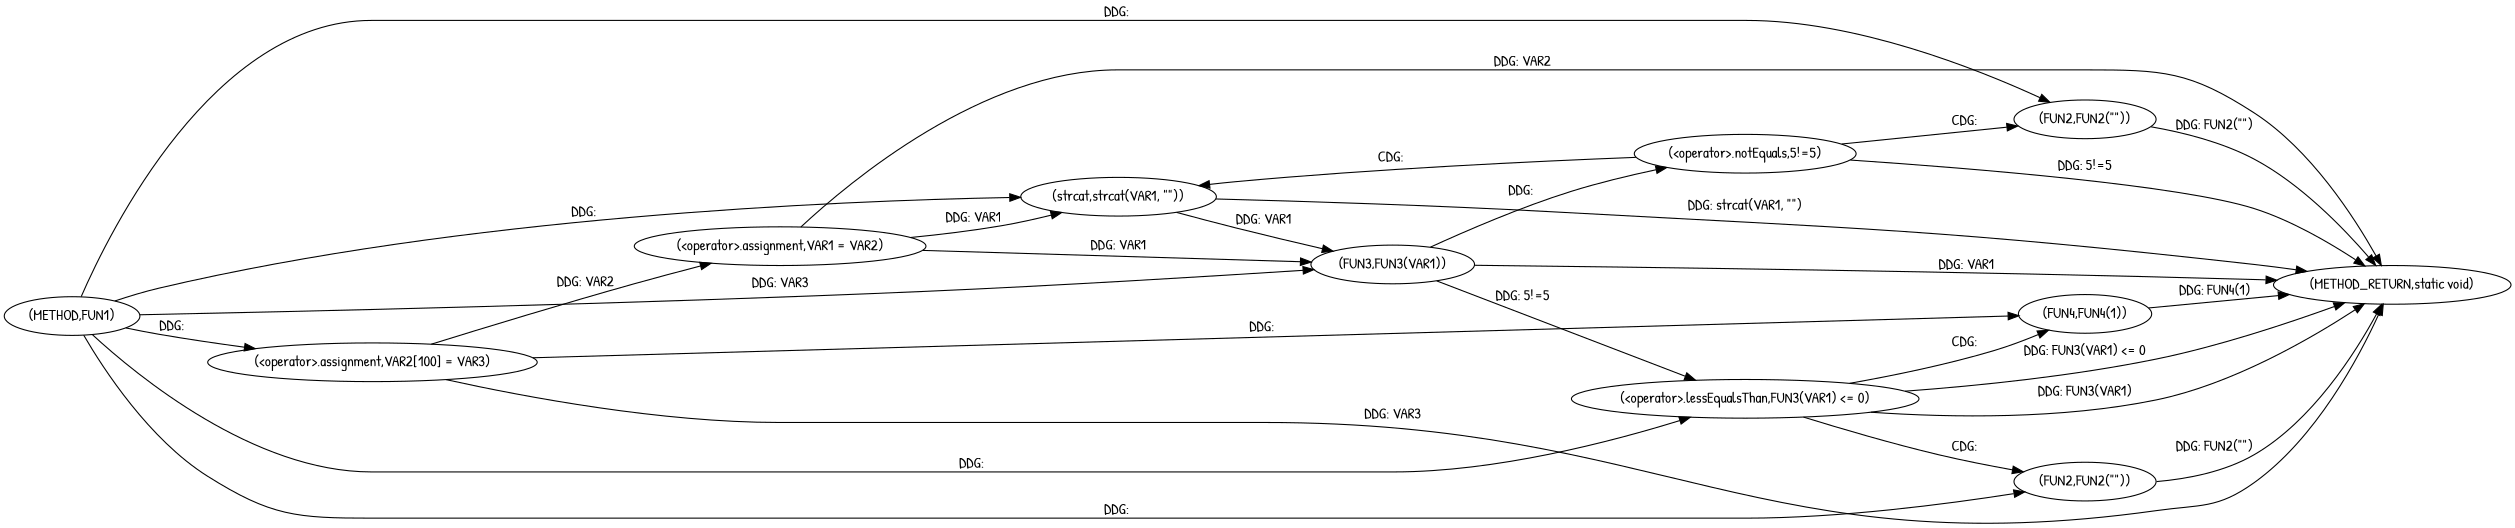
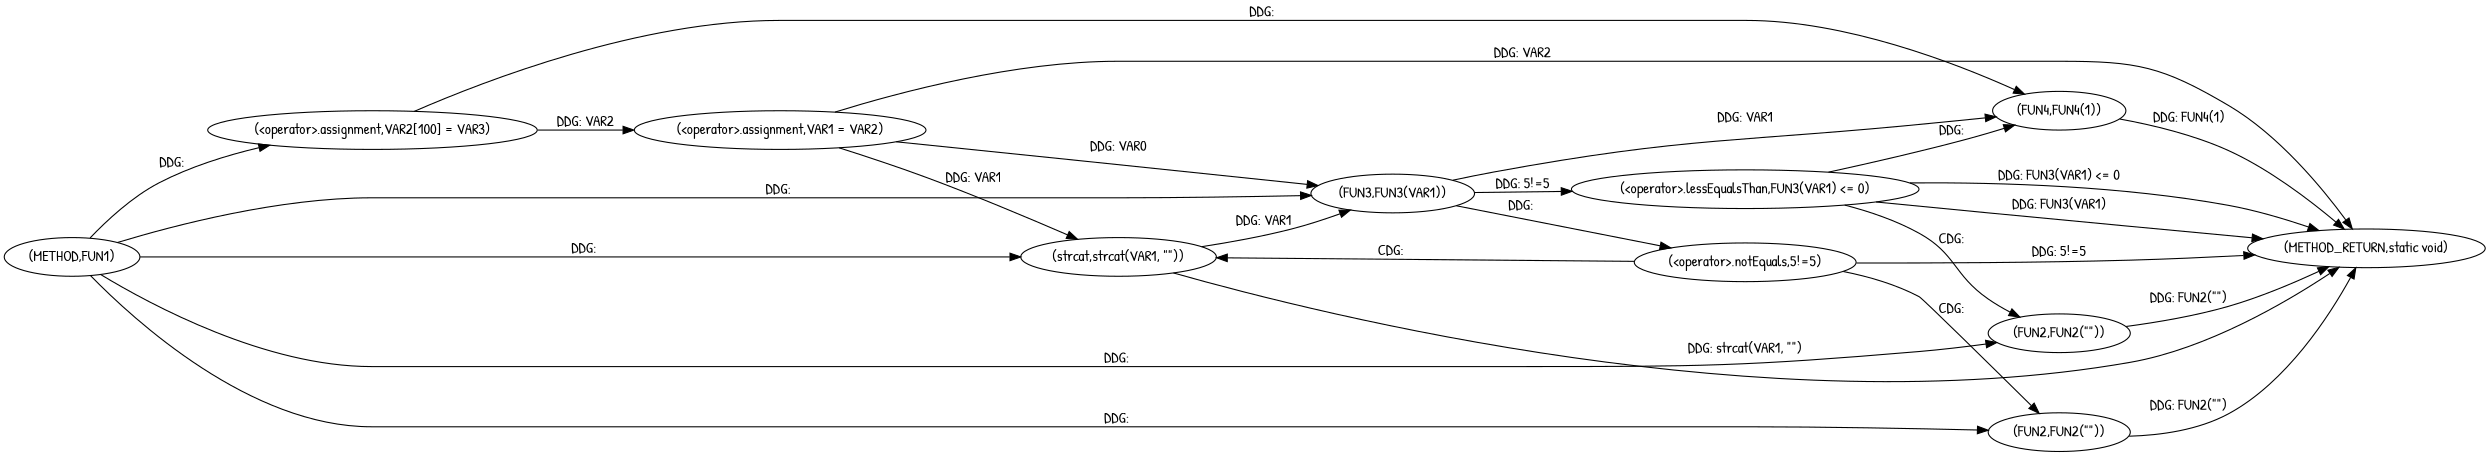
edge "(<operator>.assignment,VAR1 = VAR2)" -> "(FUN3,FUN3(VAR1))": label "DDG: VAR1" -> "DDG: VAR0"
edge "(FUN3,FUN3(VAR1))" -> "(METHOD_RETURN,static void)": now "(FUN3,FUN3(VAR1))" -> "(FUN4,FUN4(1))"
edge "(METHOD,FUN1)" -> "(FUN3,FUN3(VAR1))": label "DDG: VAR3" -> "DDG: "
edge "(<operator>.lessEqualsThan,FUN3(VAR1) <= 0)" -> "(FUN4,FUN4(1))": label "CDG: " -> "DDG: "
edge "(<operator>.assignment,VAR2[100] = VAR3)" -> "(METHOD_RETURN,static void)": removed, label "DDG: VAR3"
edge "(METHOD,FUN1)" -> "(<operator>.lessEqualsThan,FUN3(VAR1) <= 0)": removed, label "DDG:"
